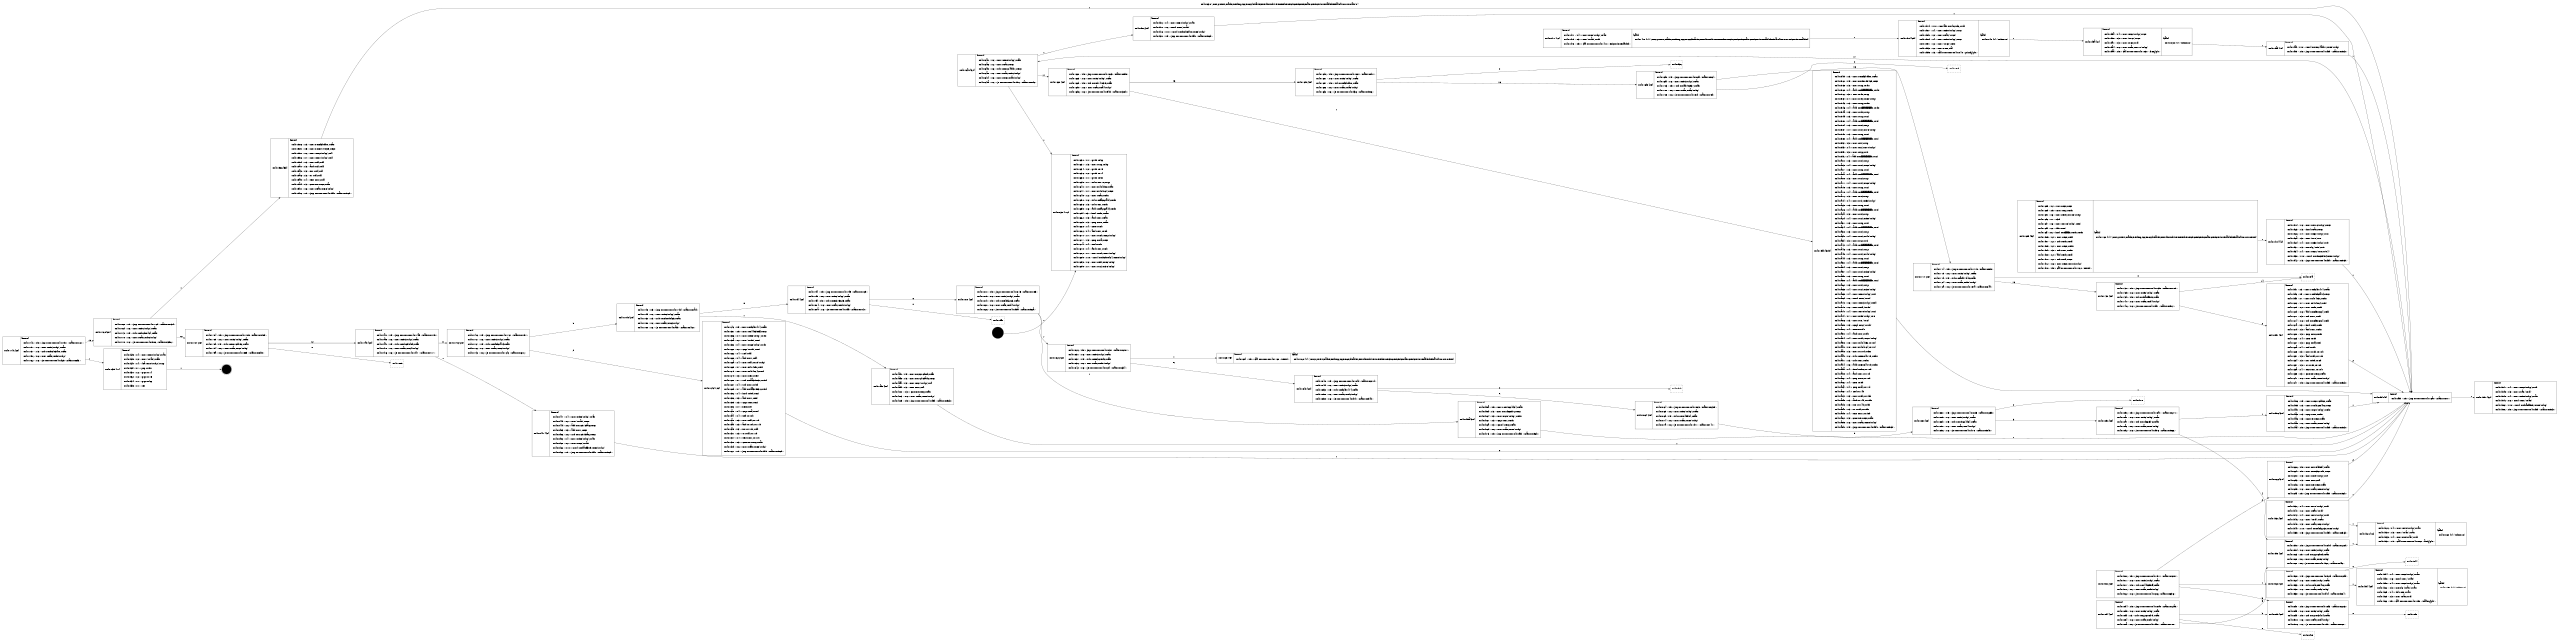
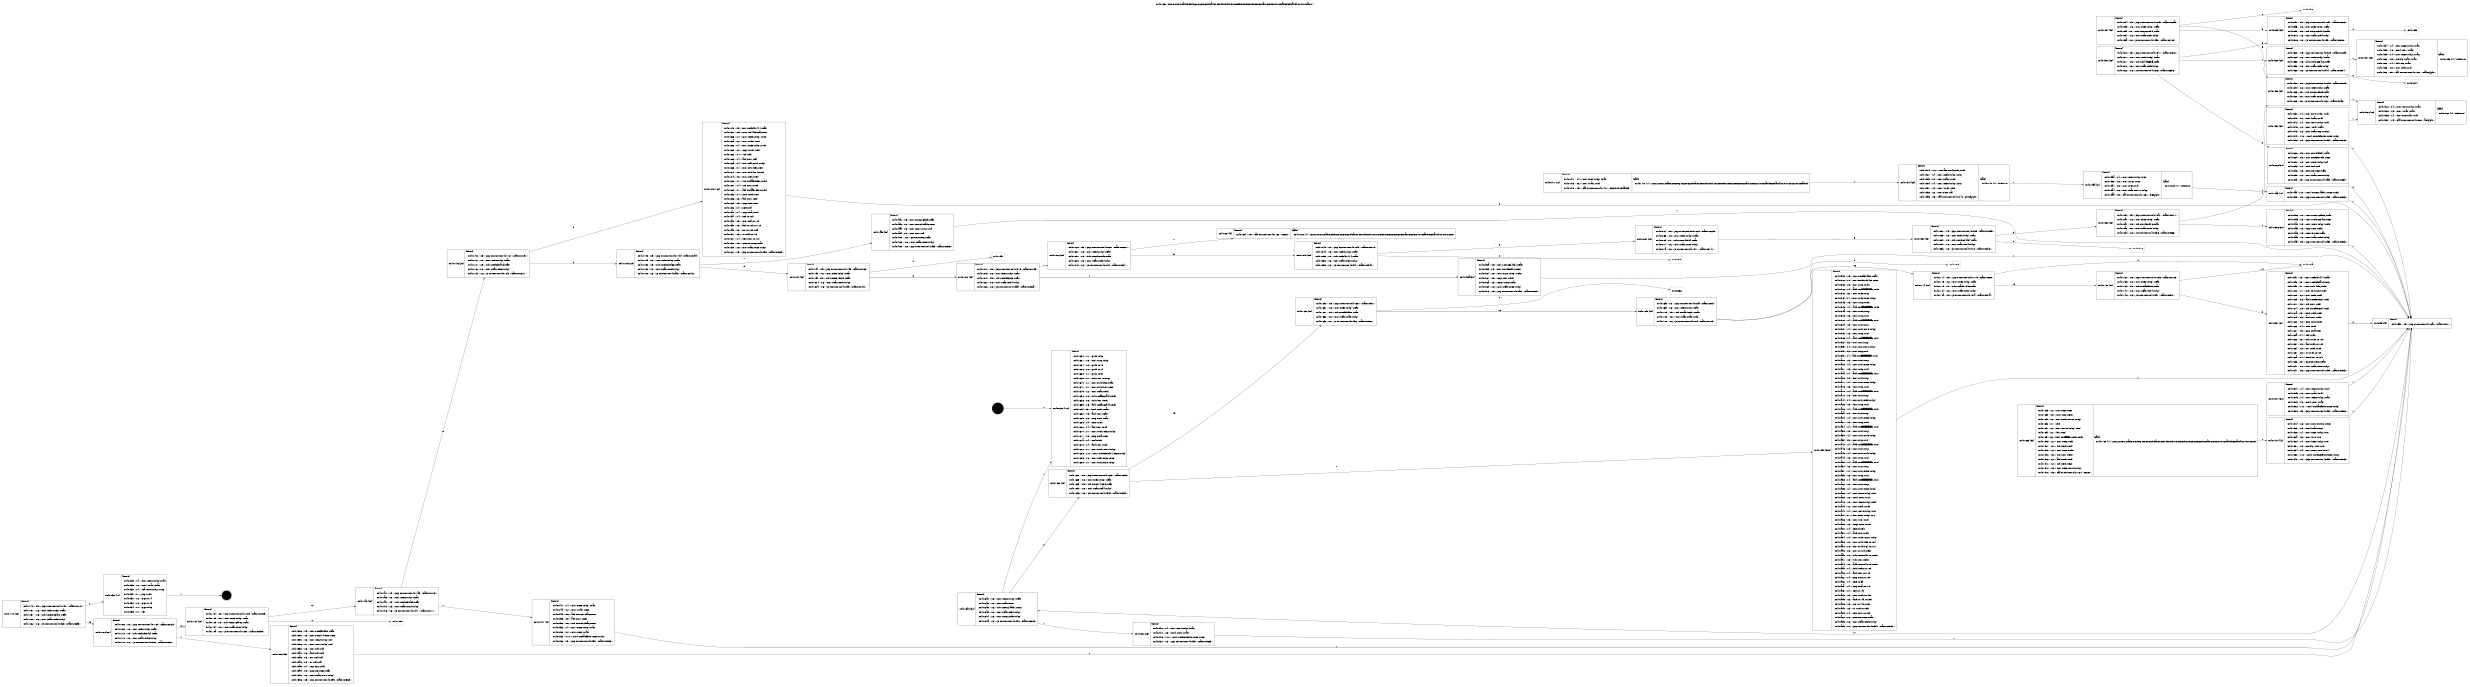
edge "0x401f9b [5]" -> "0x401bd1 [32]": reversed
